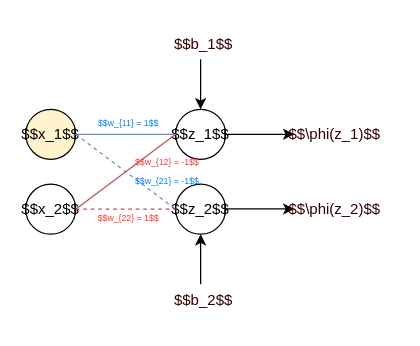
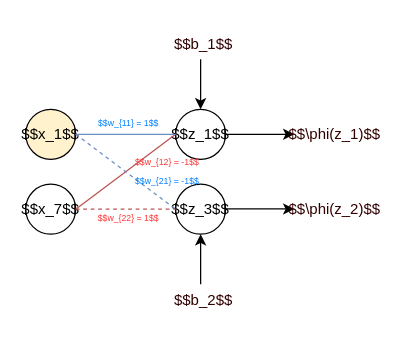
node "$$x_2$$": label "$$x_2$$" -> "$$x_7$$"
node "$$z_2$$": label "$$z_2$$" -> "$$z_3$$"
